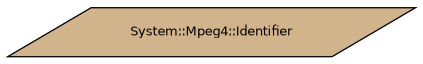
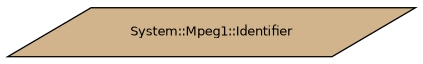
node "System::Mpeg4::Identifier": label "System::Mpeg4::Identifier" -> "System::Mpeg1::Identifier"
